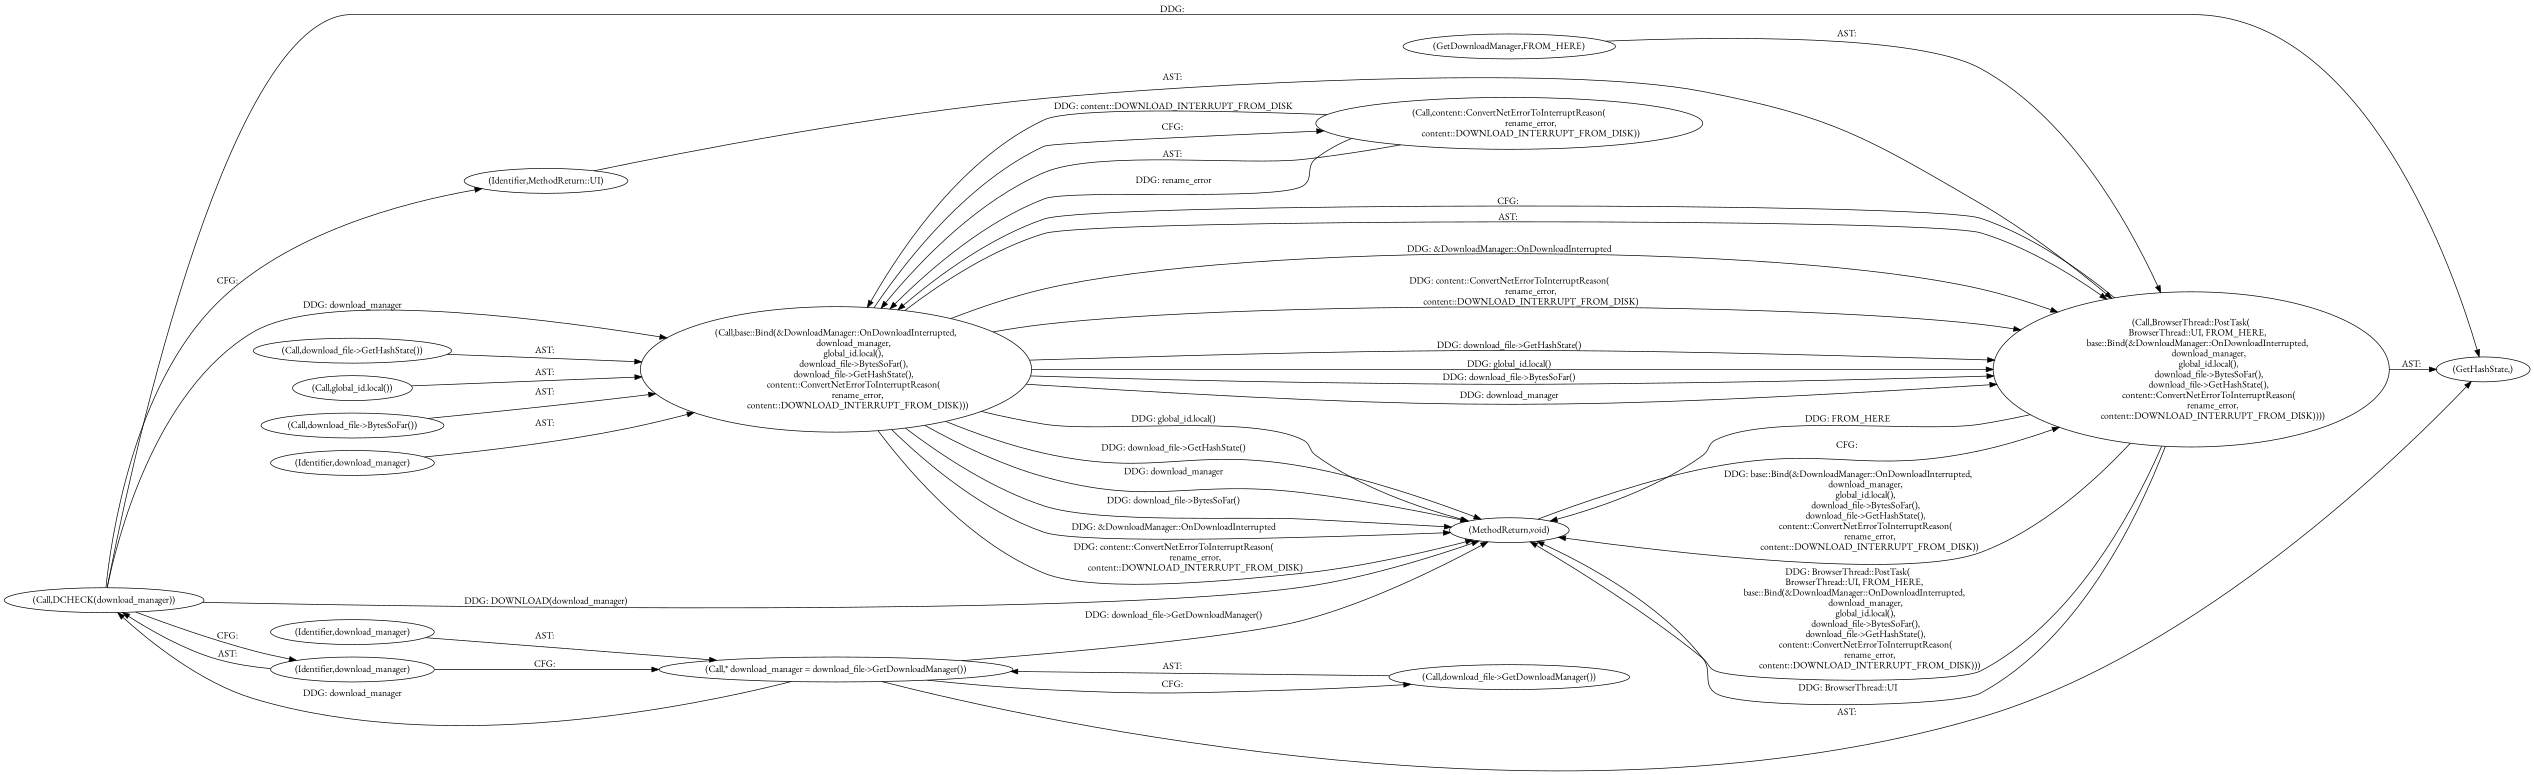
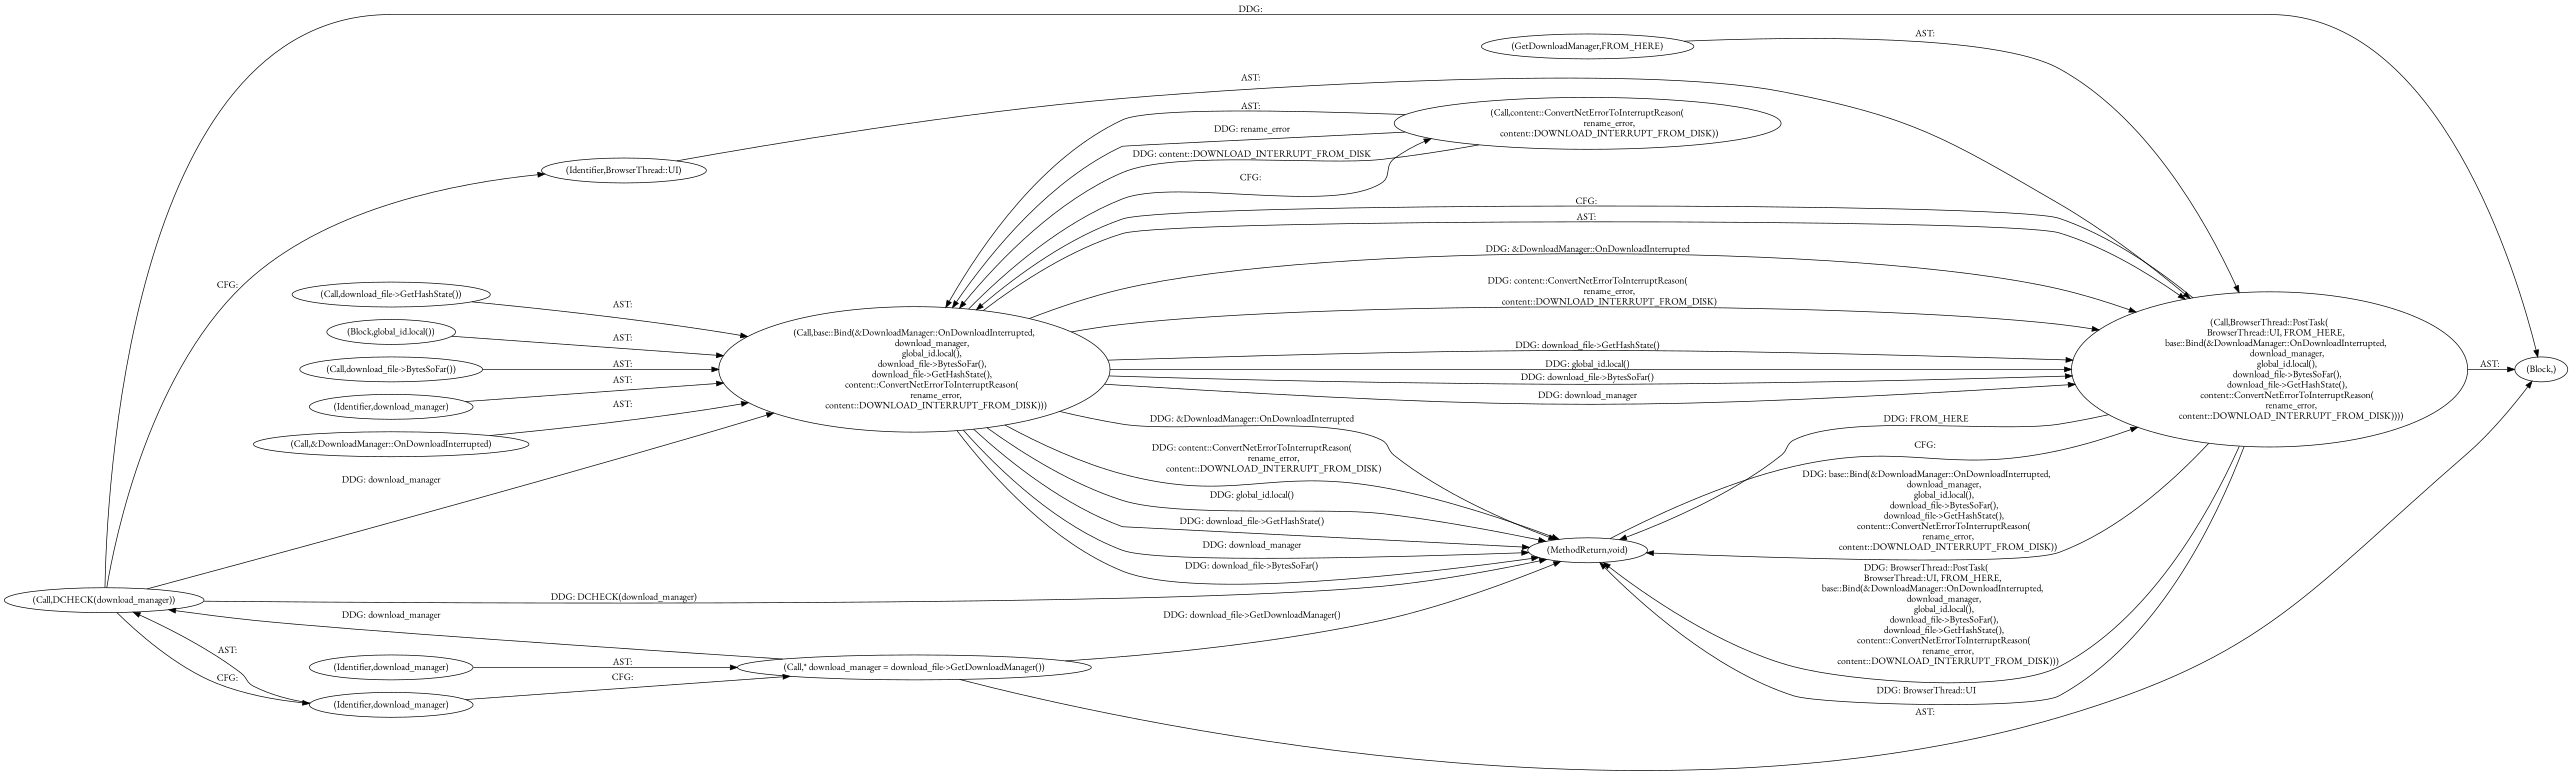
node "(Identifier,MethodReturn::UI)": label "(Identifier,MethodReturn::UI)" -> "(Identifier,BrowserThread::UI)"
node "(GetHashState,)": label "(GetHashState,)" -> "(Block,)"
node "(Call,global_id.local())": label "(Call,global_id.local())" -> "(Block,global_id.local())"
node "(Call,&DownloadManager::OnDownloadInterrupted)": added
edge "(Call,DCHECK(download_manager))" -> "(MethodReturn,void)": label "DDG: DOWNLOAD(download_manager)" -> "DDG: DCHECK(download_manager)"
node "(Call,download_file->GetDownloadManager())": removed
